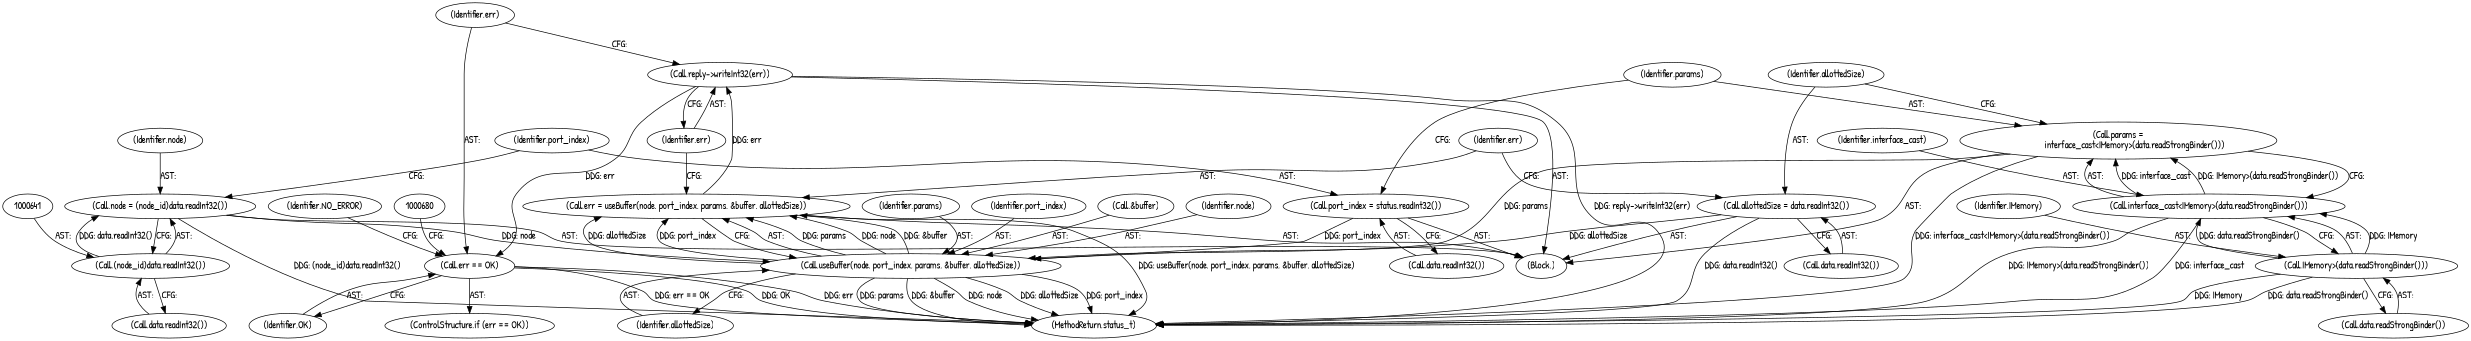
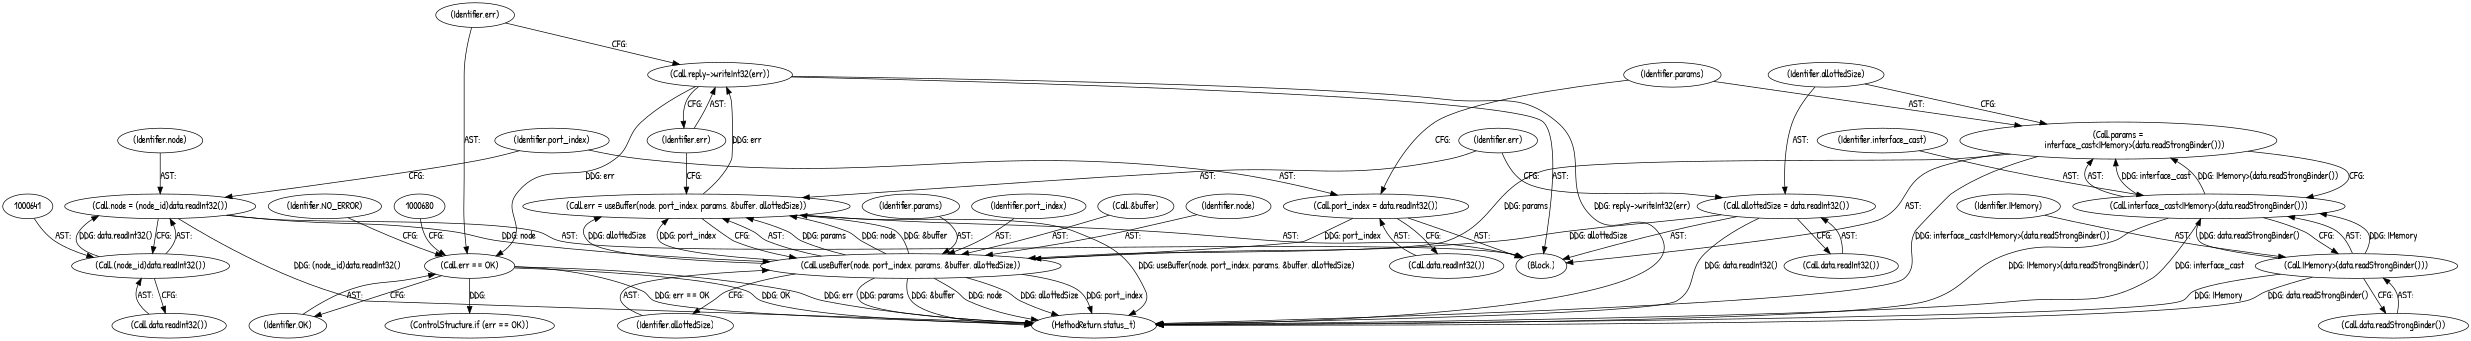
node "(Call,port_index = status.readInt32())": label "(Call,port_index = status.readInt32())" -> "(Call,port_index = data.readInt32())"
edge "(Call,err == OK)" -> "(ControlStructure,if (err == OK))": label "AST: " -> "DDG: "
